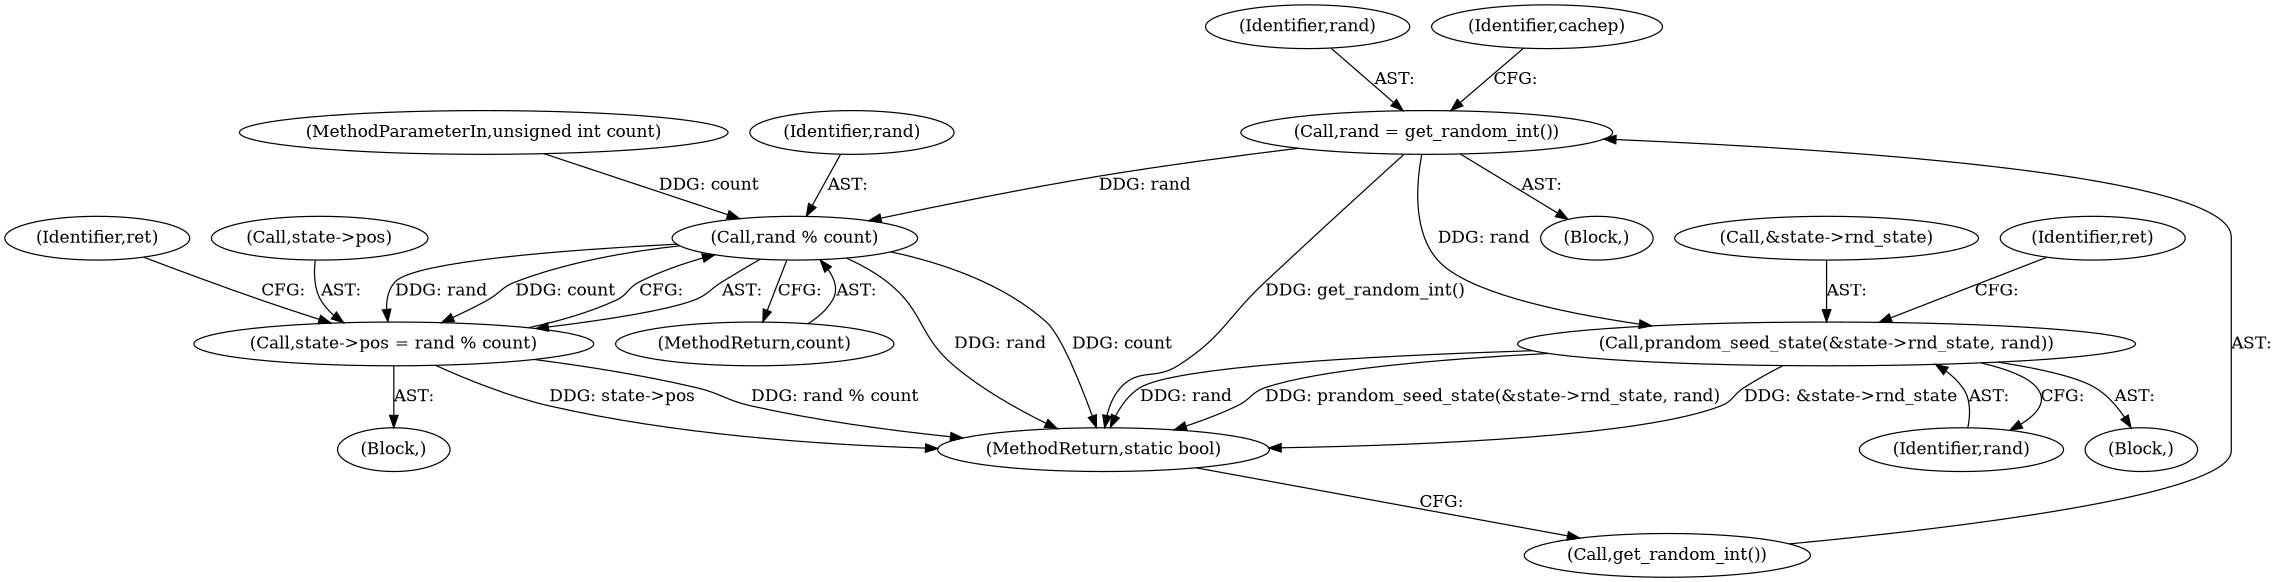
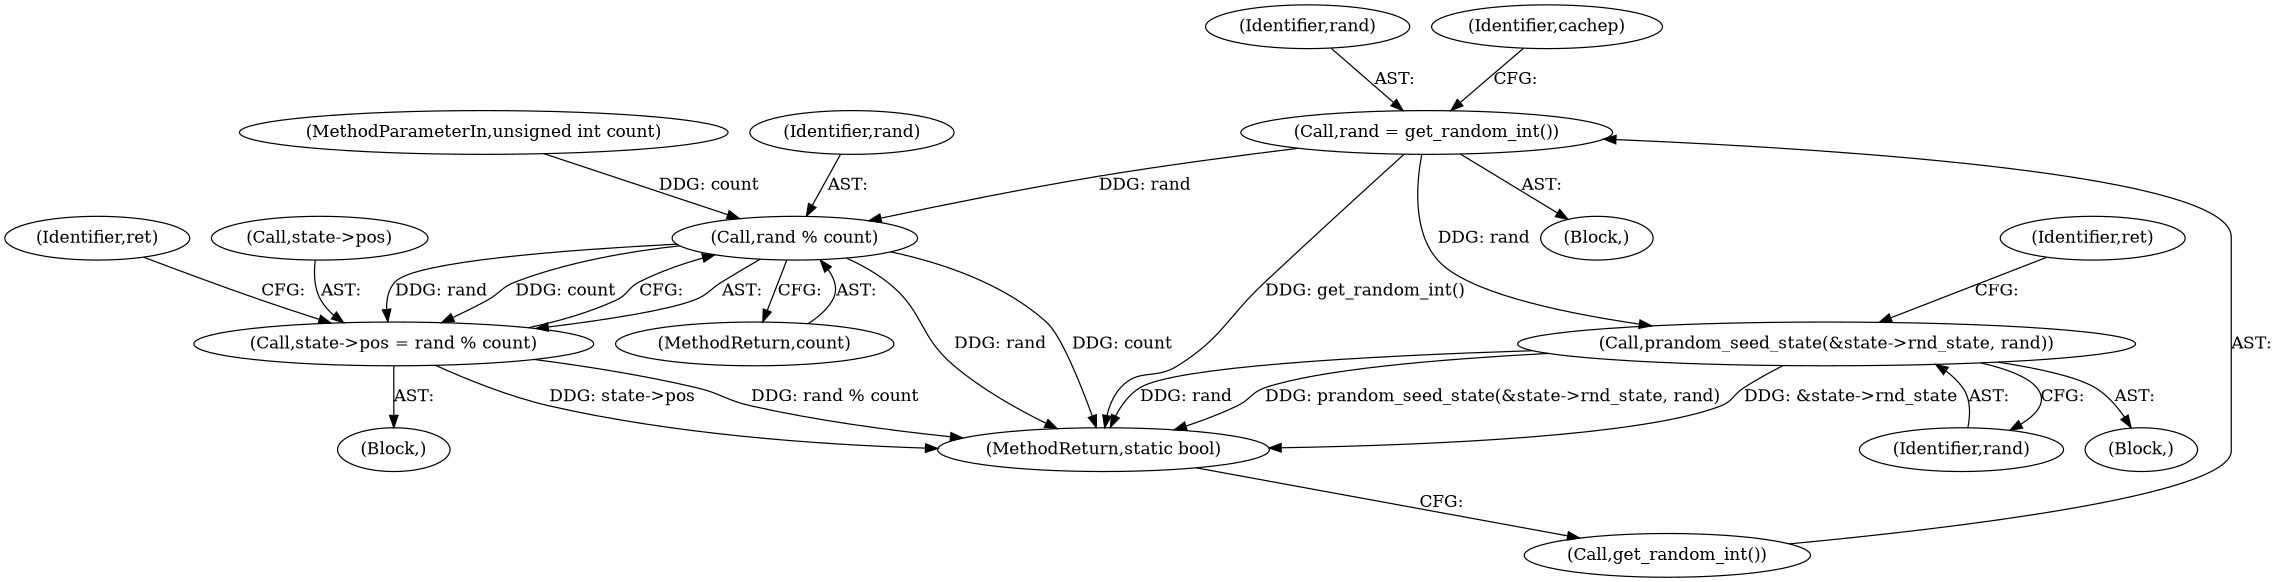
node "(Call,&state->rnd_state)": removed
